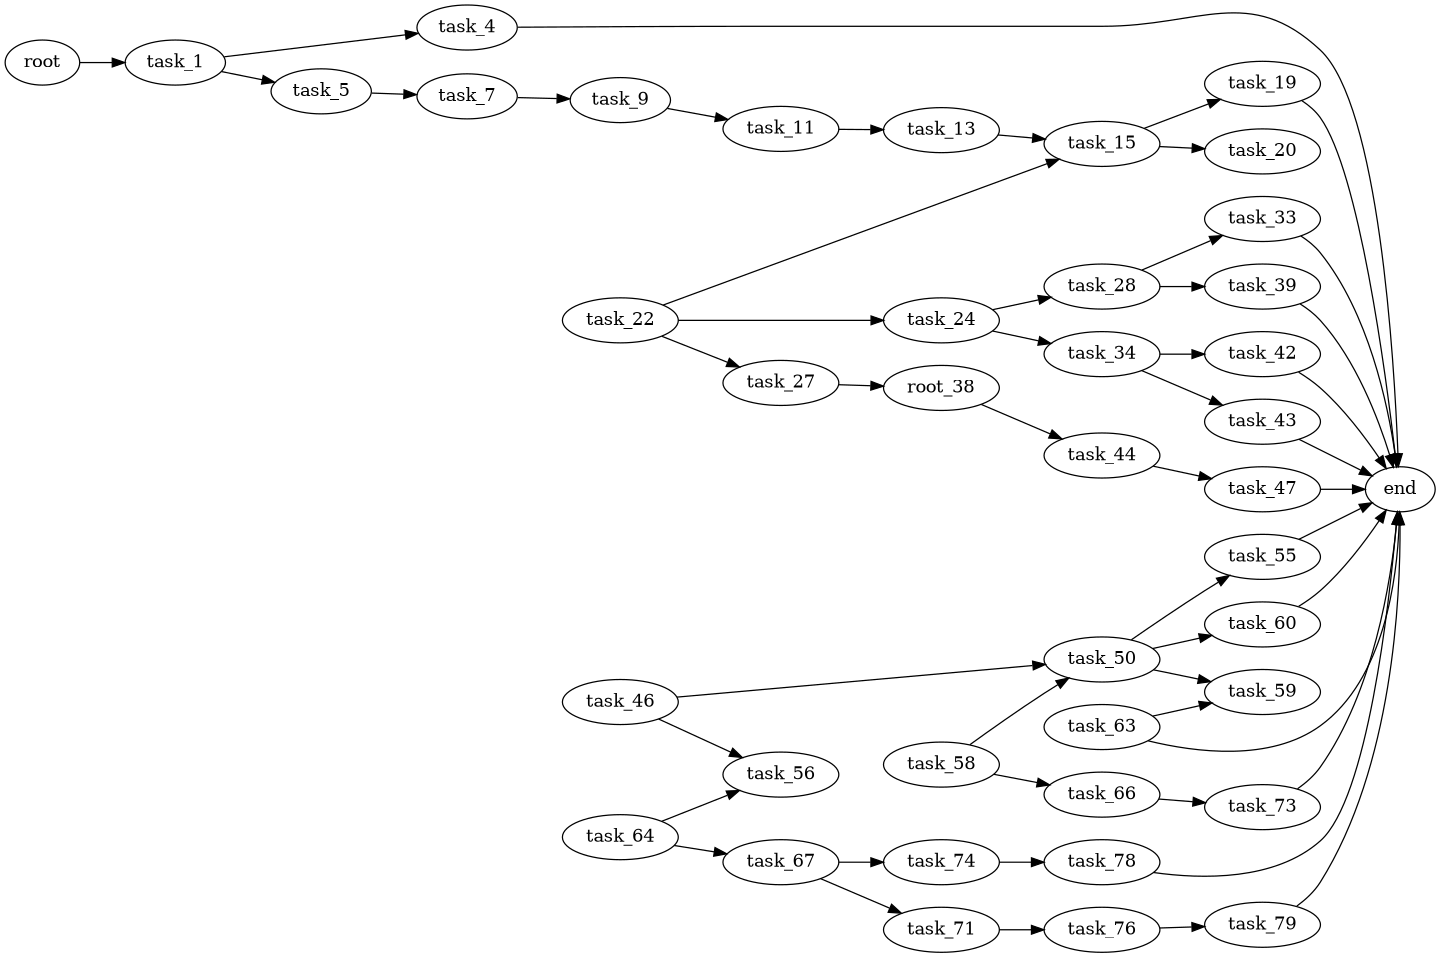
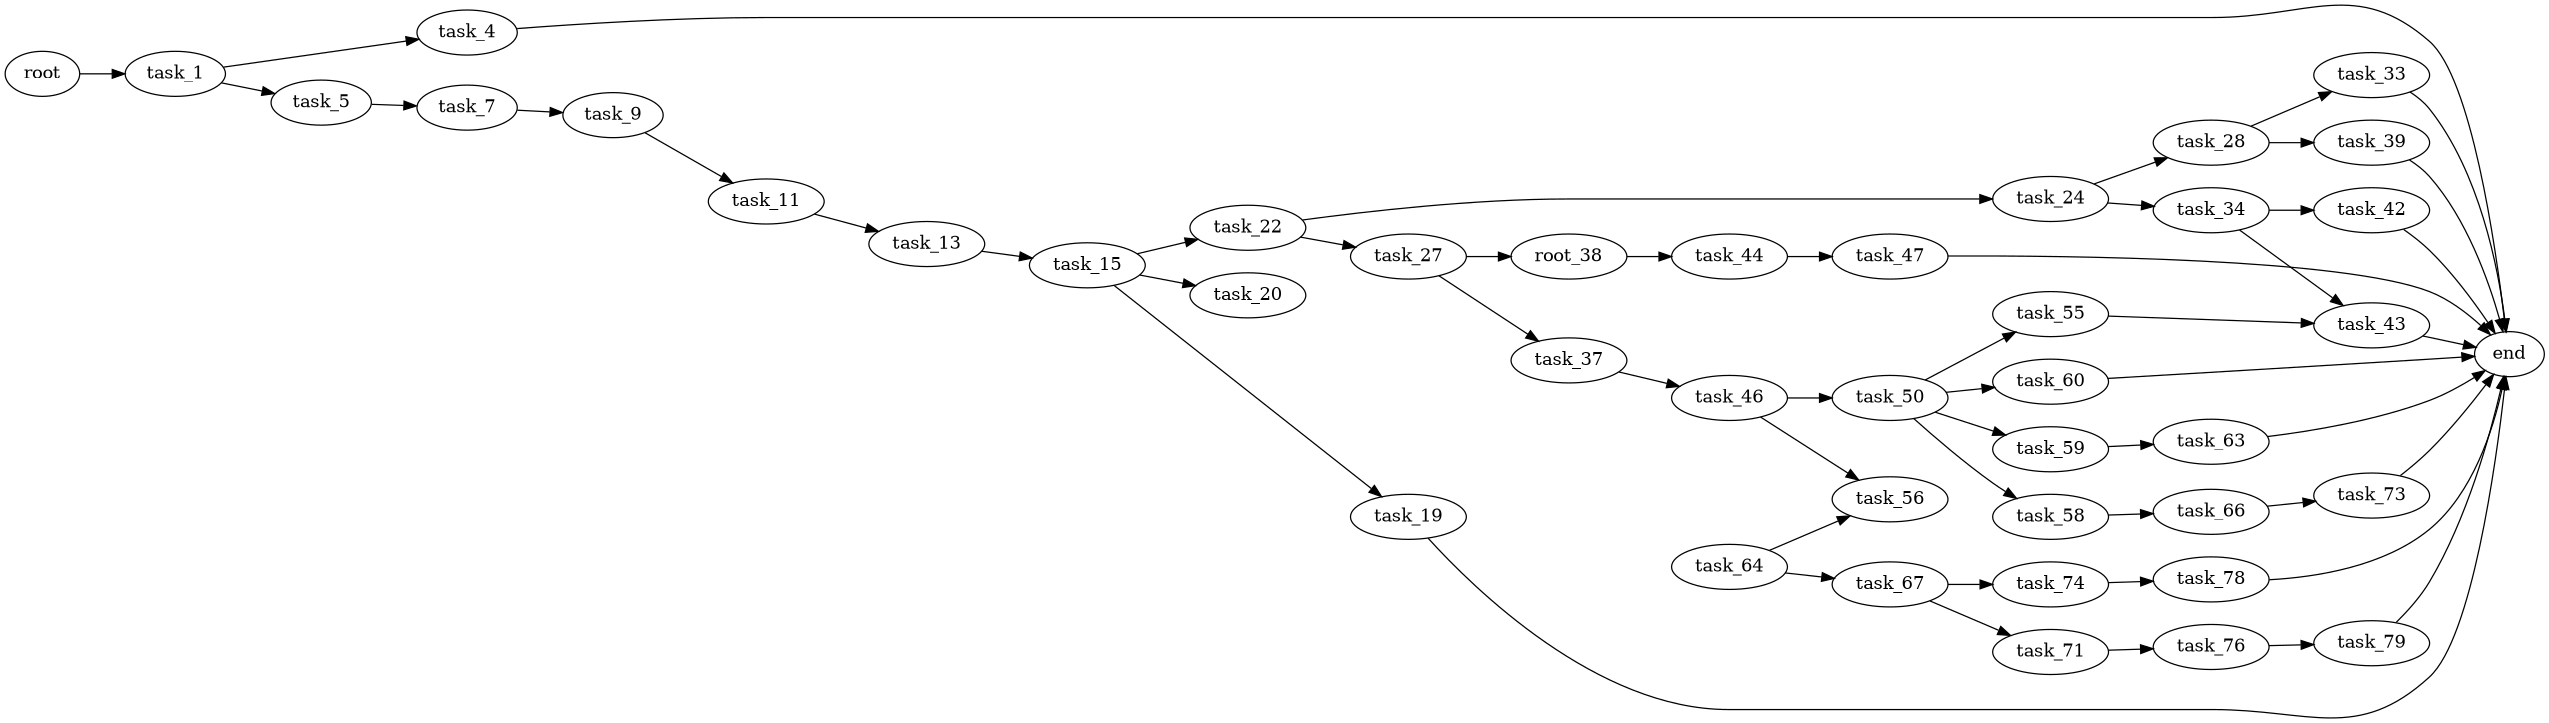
edge "task_22" -> "task_15": reversed
node "task_37": added
edge "task_55" -> "end": now "task_55" -> "task_43"
edge "task_63" -> "task_59": reversed
edge "task_58" -> "task_50": reversed
